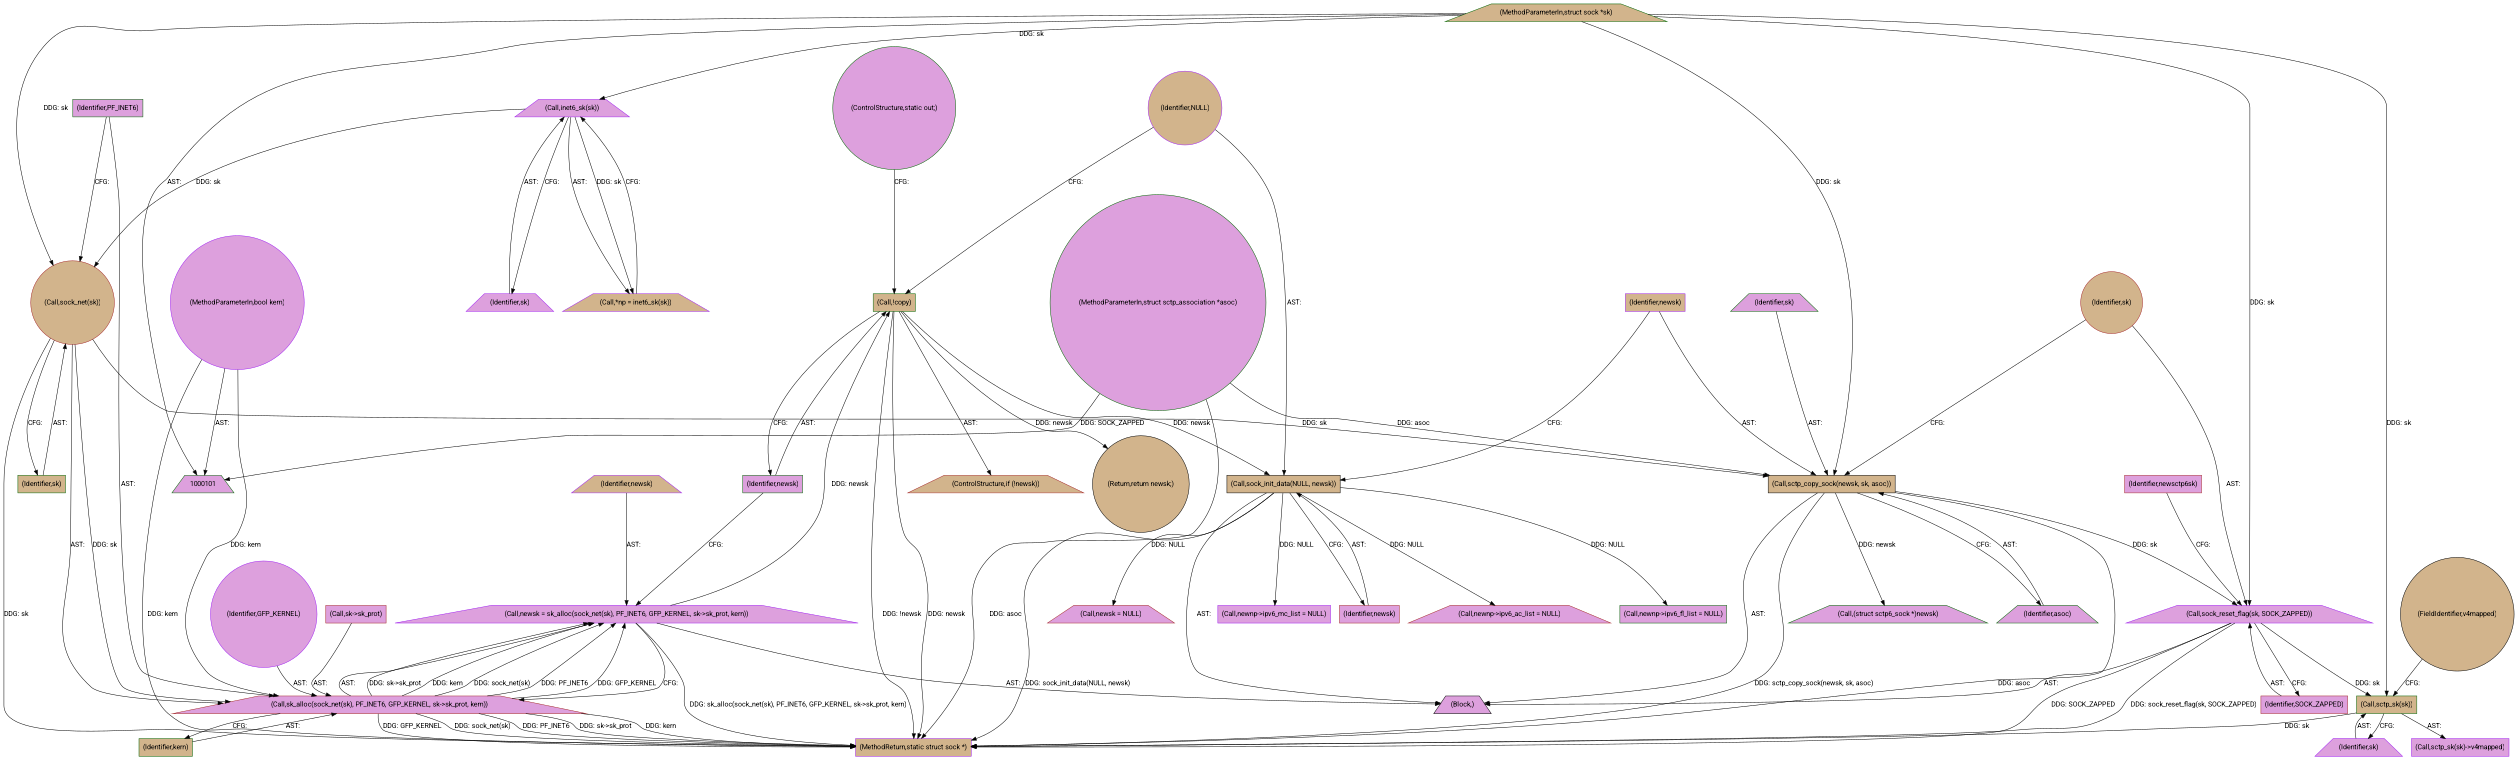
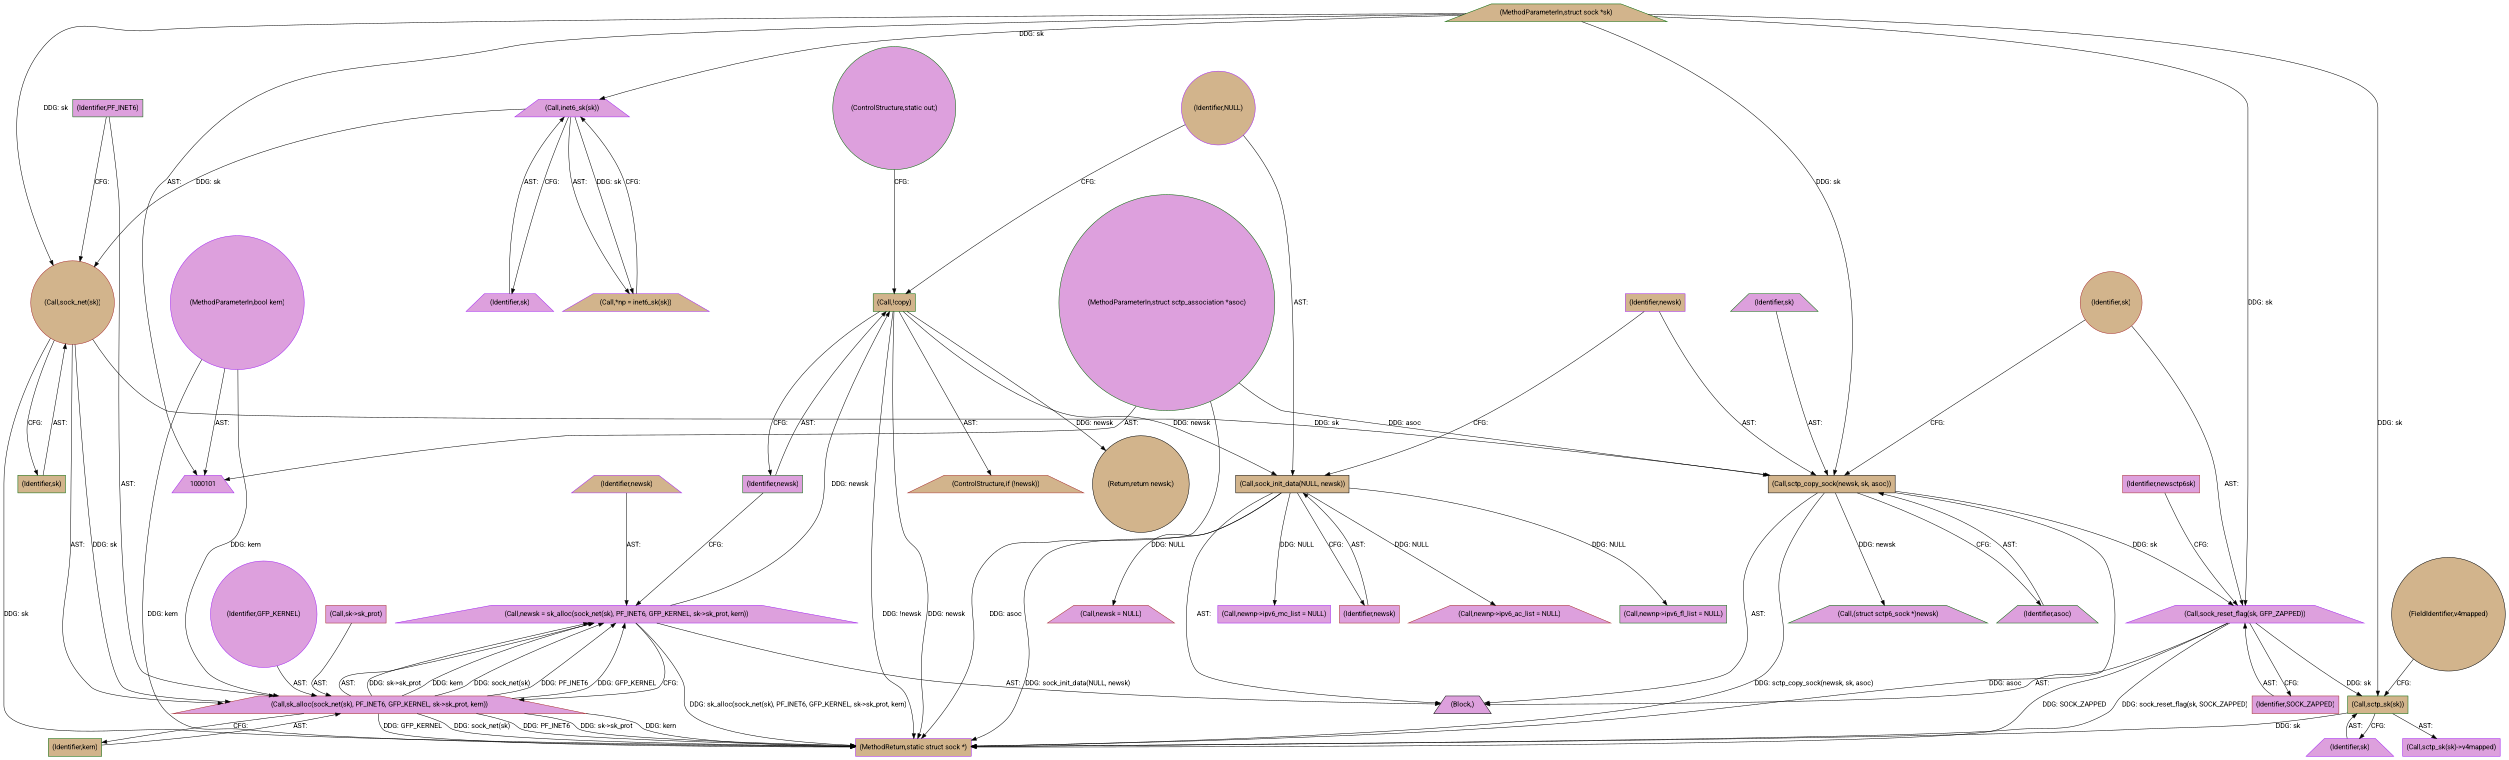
edge "(MethodParameterIn,struct sctp_association *asoc)" -> "1000101": label "DDG: SOCK_ZAPPED" -> "AST: "
node "1000101": color darkgreen -> purple
node "(Call,sock_reset_flag(sk, SOCK_ZAPPED))": label "(Call,sock_reset_flag(sk, SOCK_ZAPPED))" -> "(Call,sock_reset_flag(sk, GFP_ZAPPED))"
